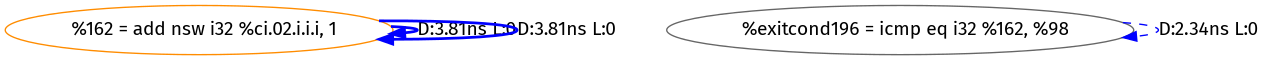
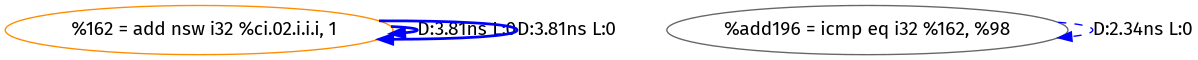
node "%exitcond196 = icmp eq i32 %162, %98": label "%exitcond196 = icmp eq i32 %162, %98" -> "%add196 = icmp eq i32 %162, %98"
